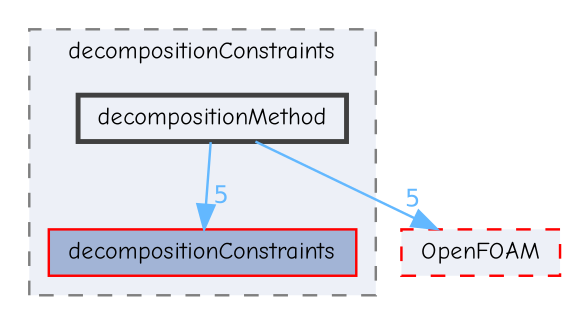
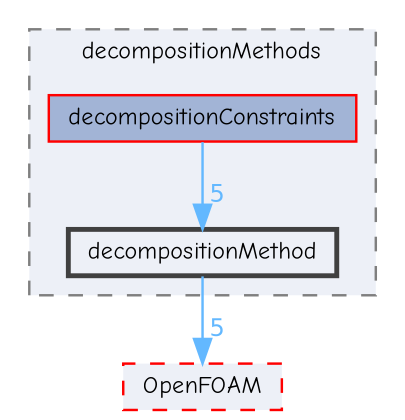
cluster "decompositionConstraints": label "decompositionConstraints" -> "decompositionMethods"
edge "decompositionMethod" -> "decompositionConstraints": reversed
